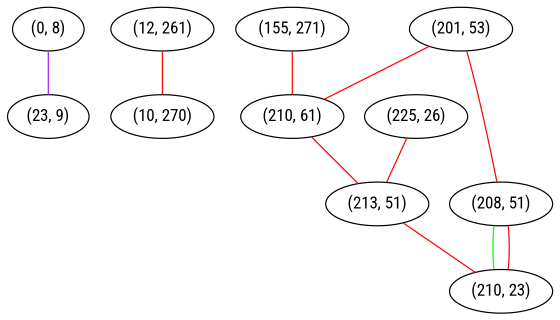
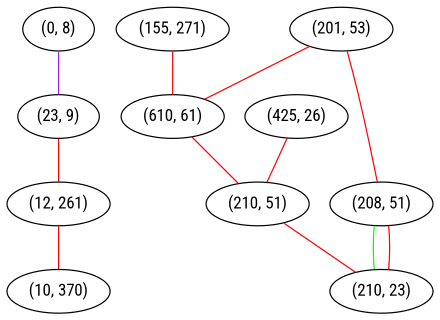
node "(10, 270)": label "(10, 270)" -> "(10, 370)"
node "(210, 61)": label "(210, 61)" -> "(610, 61)"
node "(225, 26)": label "(225, 26)" -> "(425, 26)"
edge "(23, 9)" -- "(12, 261)": added
node "(213, 51)": label "(213, 51)" -> "(210, 51)"
